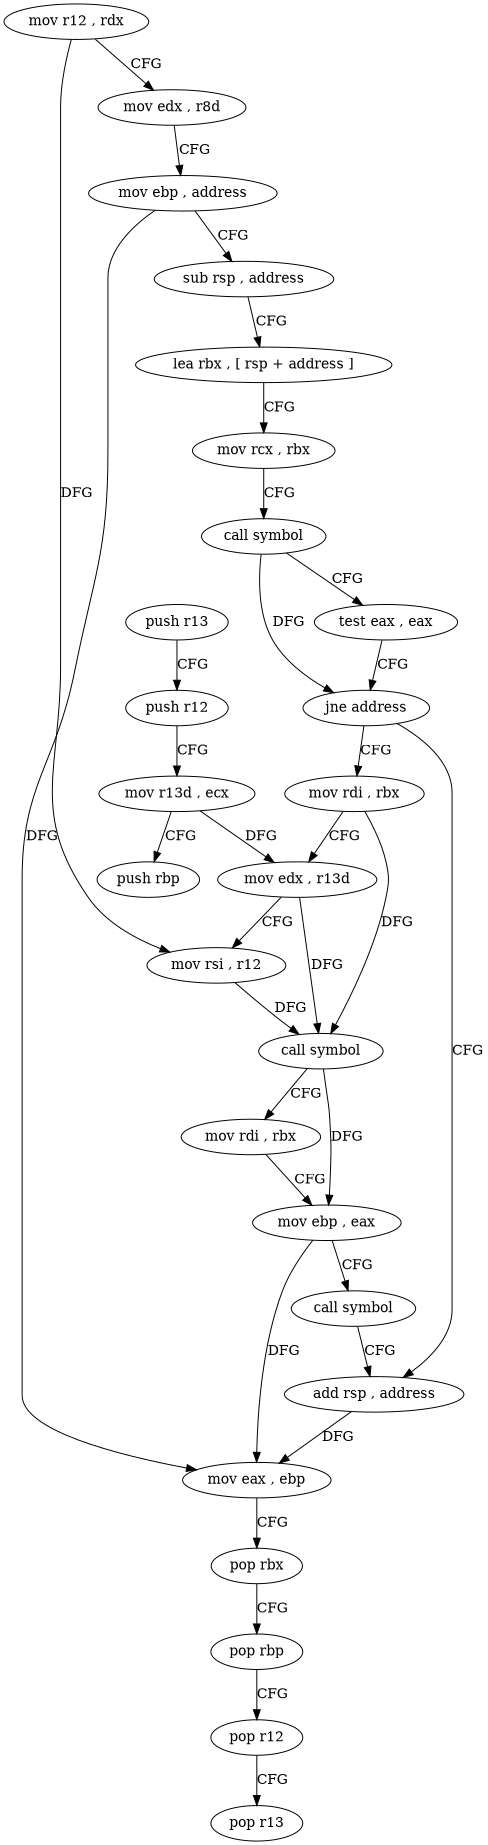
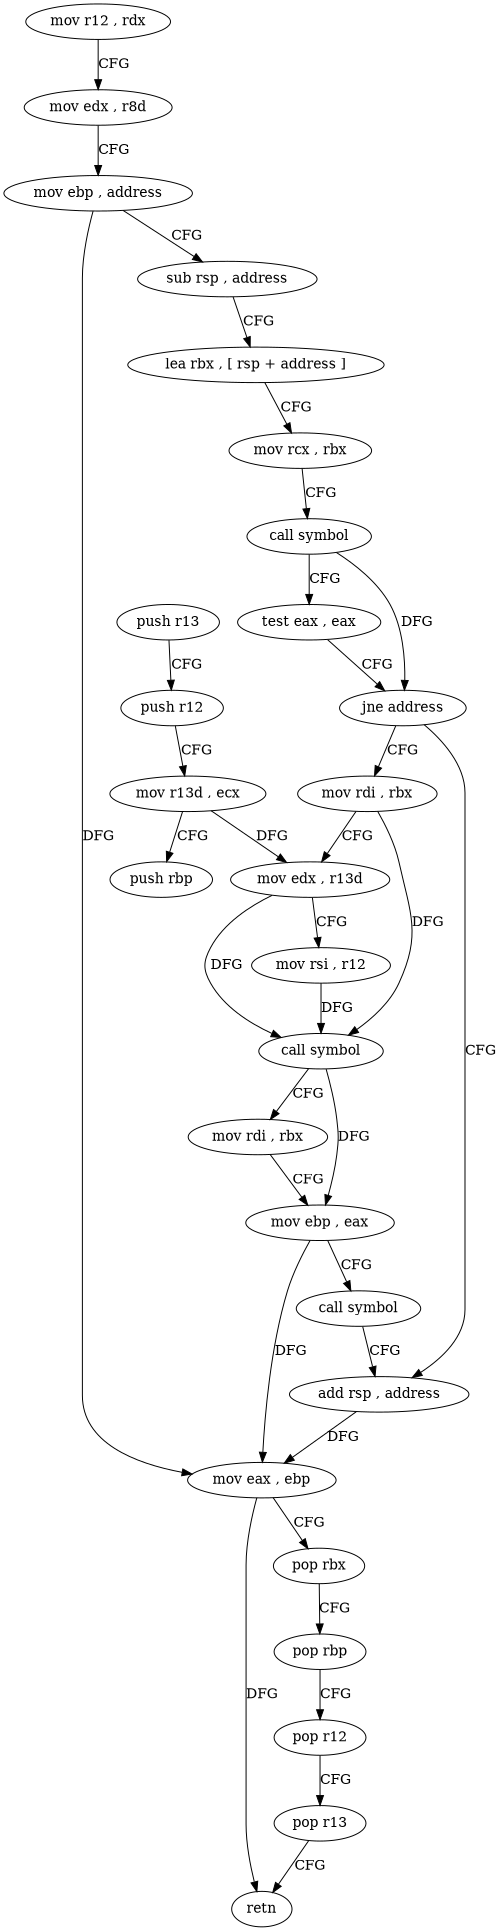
edge "mov r12 , rdx" -> "mov rsi , r12": removed, label "DFG"
node "retn": added
